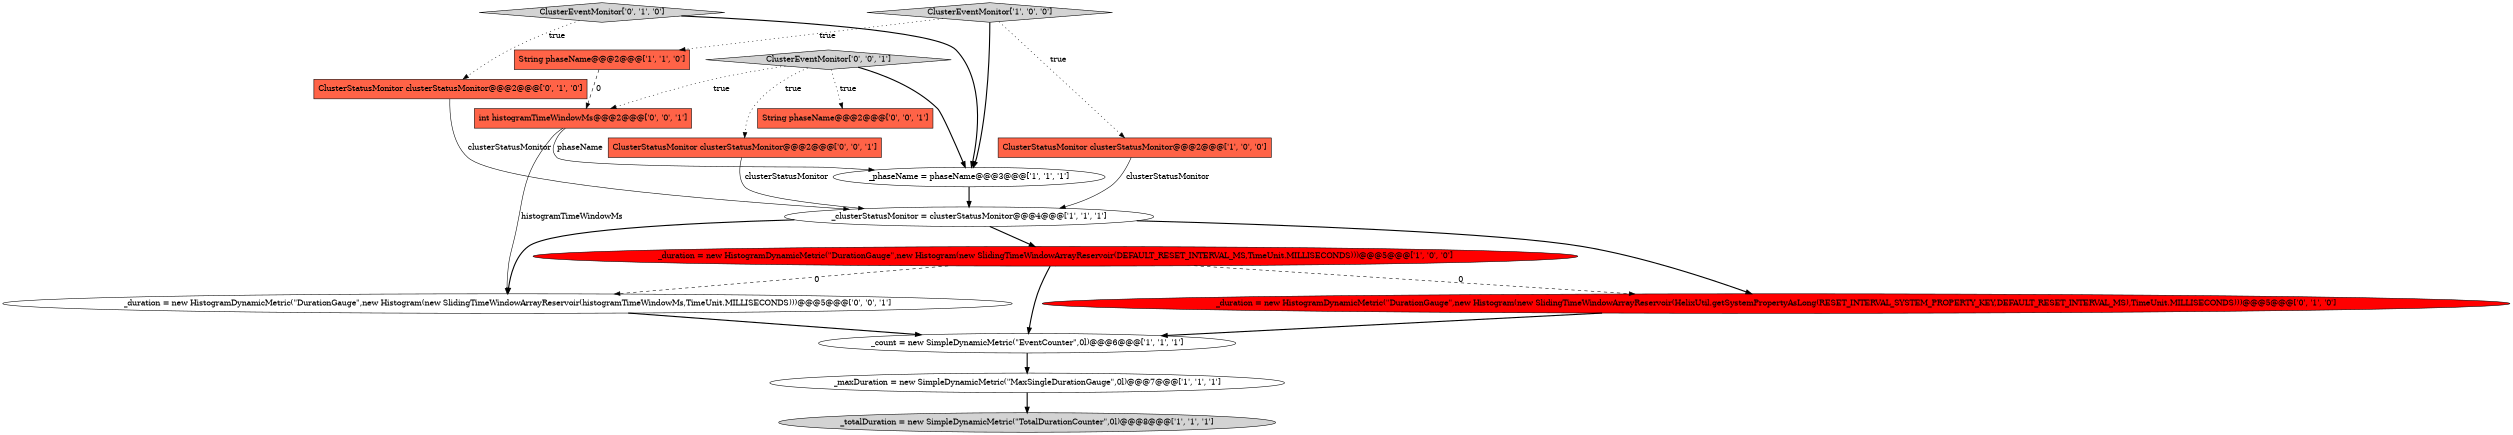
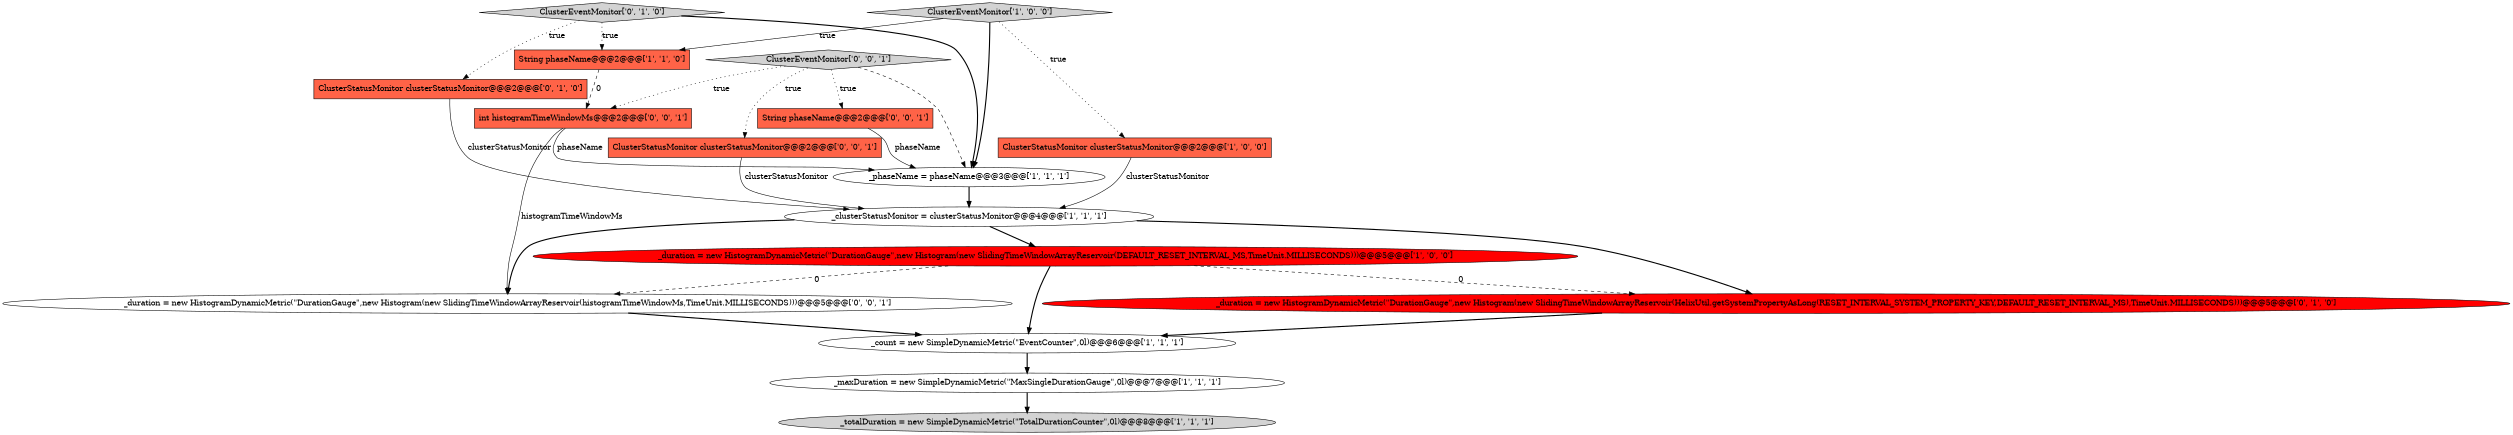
edge "ClusterEventMonitor['0', '1', '0']" -> "String phaseName@@@2@@@['1', '1', '0']": added, label "true"
edge "ClusterEventMonitor['1', '0', '0']" -> "String phaseName@@@2@@@['1', '1', '0']": style dotted -> solid
edge "ClusterEventMonitor['0', '0', '1']" -> "_phaseName = phaseName@@@3@@@['1', '1', '1']": style bold -> dashed
edge "String phaseName@@@2@@@['0', '0', '1']" -> "_phaseName = phaseName@@@3@@@['1', '1', '1']": added, label "phaseName"
